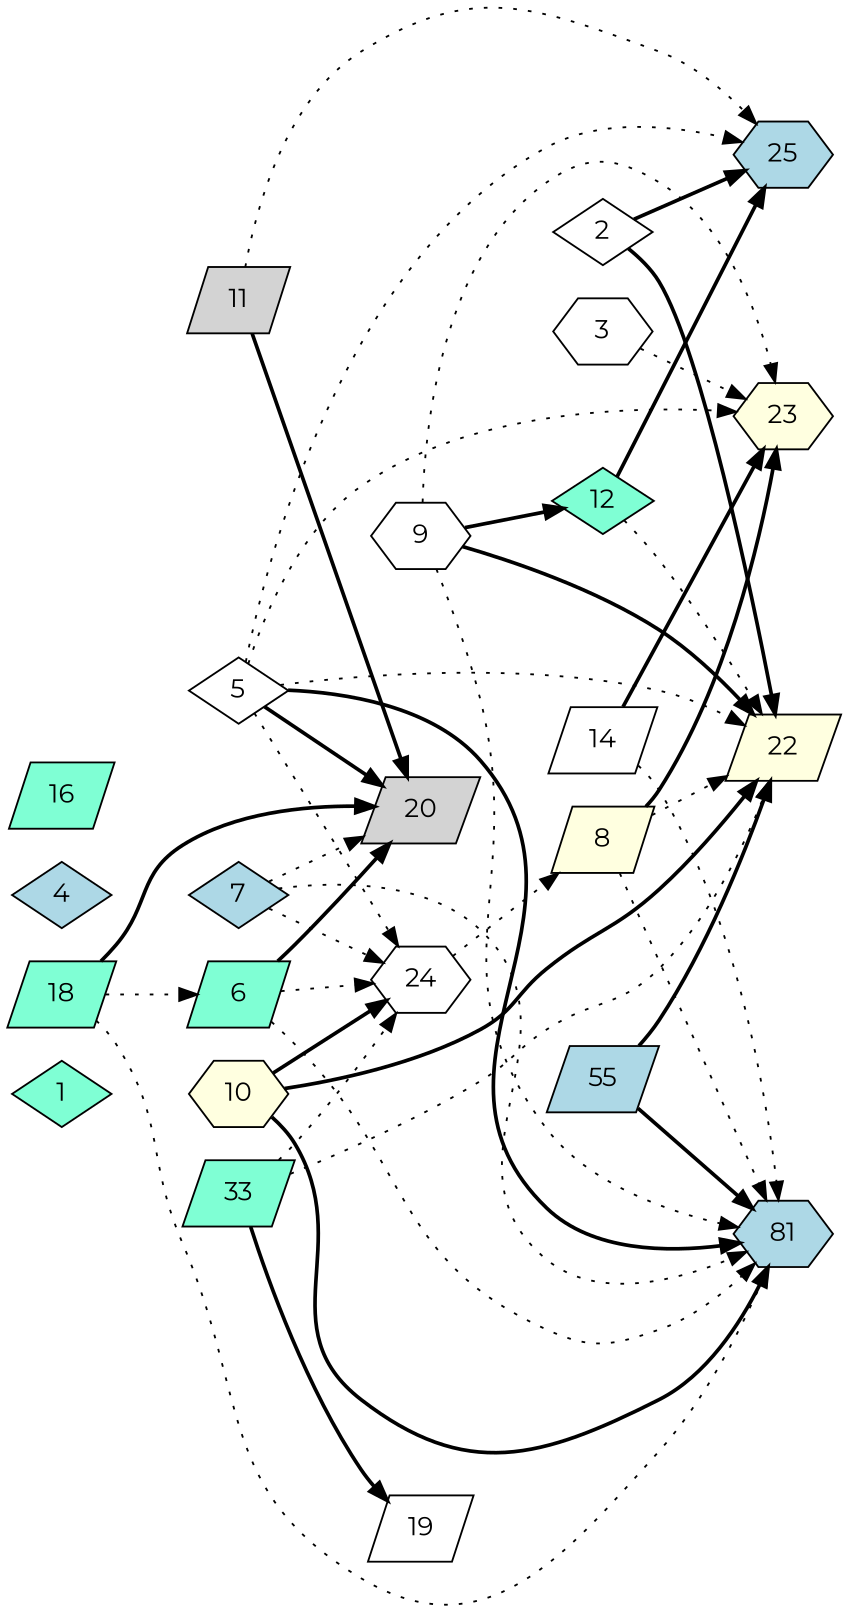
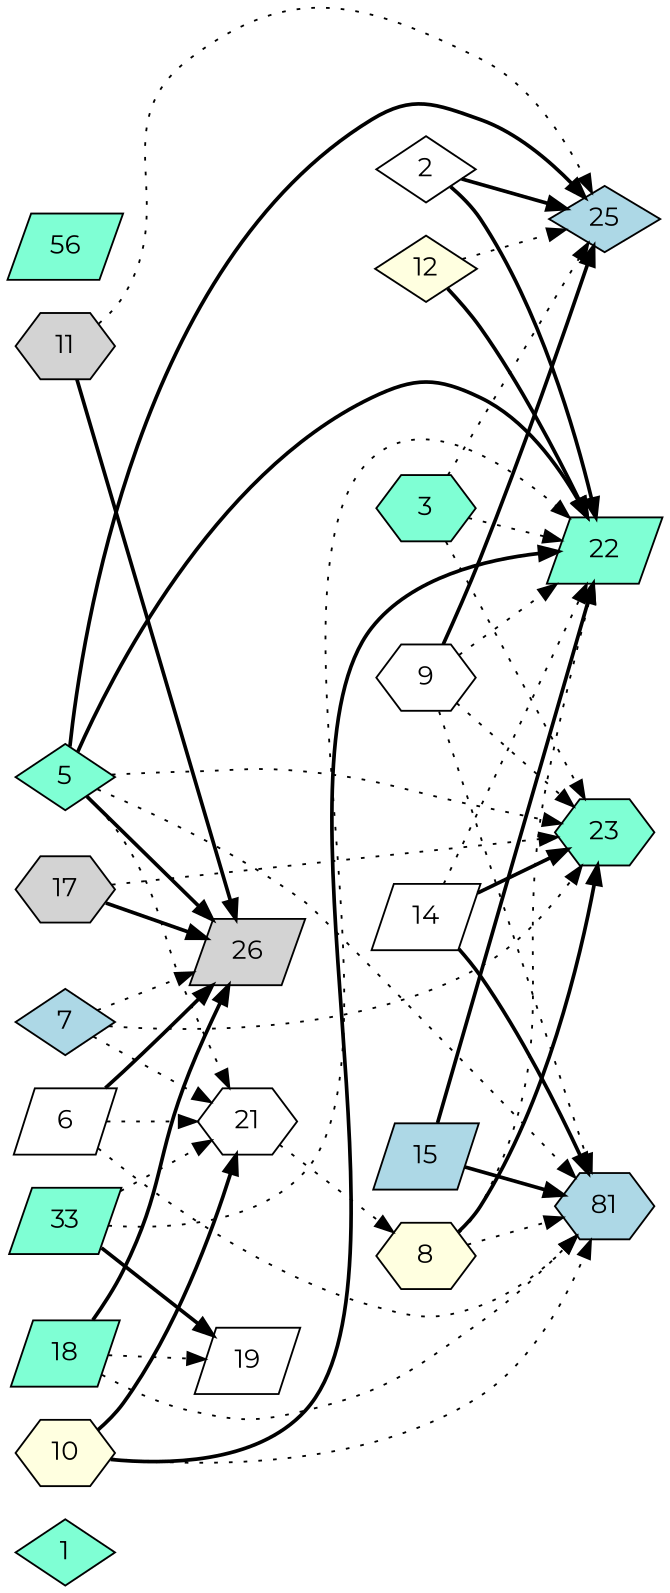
node "25": shape hexagon -> diamond
edge "5" -> "25": style dotted -> bold
node "11": shape parallelogram -> hexagon
edge "12" -> "25": style bold -> dotted
node "3": fillcolor white -> aquamarine
edge "3" -> "25": added
node "23": fillcolor lightyellow -> aquamarine
node "12": fillcolor aquamarine -> lightyellow
edge "9" -> "12": now "9" -> "25"
edge "3" -> "22": added
edge "9" -> "22": style bold -> dotted
edge "12" -> "22": style dotted -> bold
edge "5" -> "22": style dotted -> bold
node "5": fillcolor white -> aquamarine
edge "14" -> "22": added
node "22": fillcolor lightyellow -> aquamarine
node "16": label "16" -> "56"
node "20": label "20" -> "26"
node "8": shape parallelogram -> hexagon
node "17": added
node "4": removed
edge "5" -> "81": style bold -> dotted
edge "14" -> "81": style dotted -> bold
node "24": label "24" -> "21"
edge "18" -> "6": now "18" -> "19"
node "6": fillcolor aquamarine -> white
node "55": label "55" -> "15"
edge "7" -> "81": now "7" -> "23"
edge "10" -> "81": style bold -> dotted
